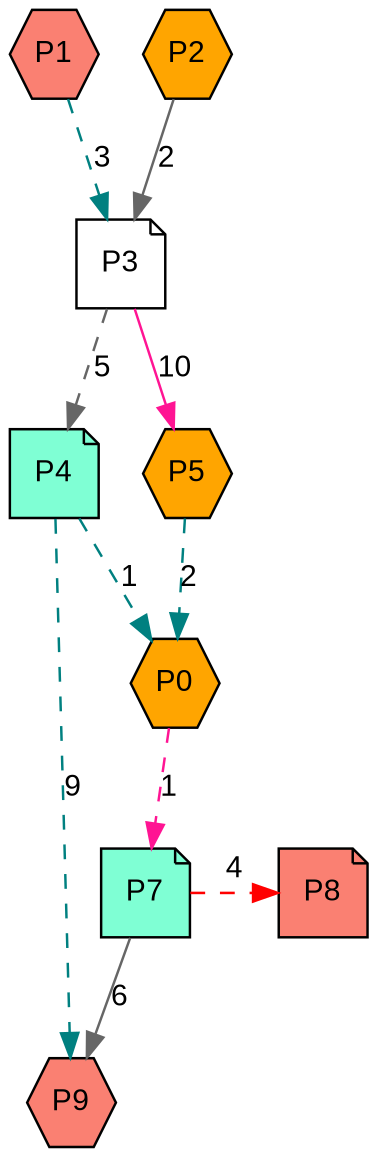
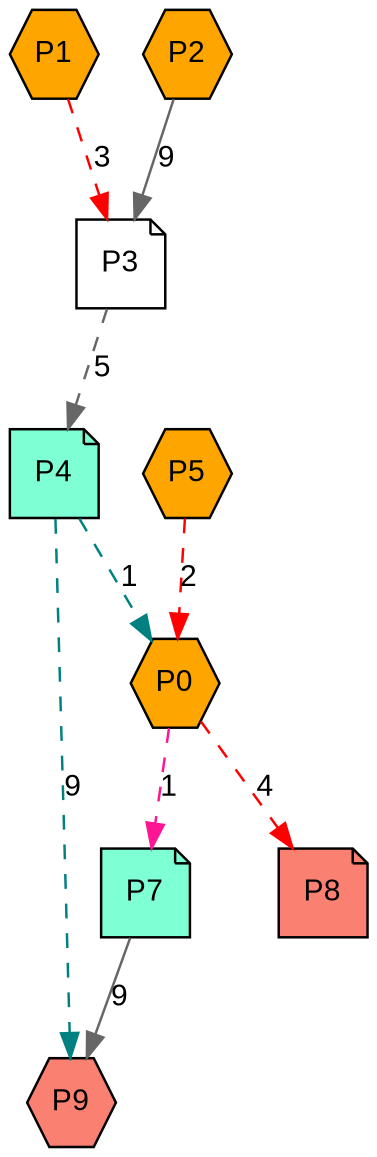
node "P1": fillcolor salmon -> orange
edge "P1" -> "P3": color teal -> red
edge "P2" -> "P3": label "2" -> "9"
edge "P3" -> "P5": removed, label "10"
edge "P5" -> "P0": color teal -> red
edge "P7" -> "P8": now "P0" -> "P8"
edge "P7" -> "P9": label "6" -> "9"
